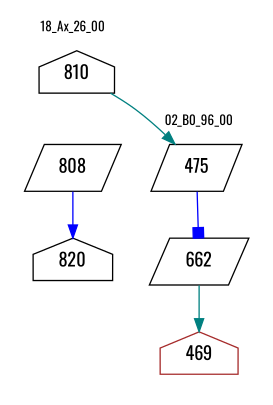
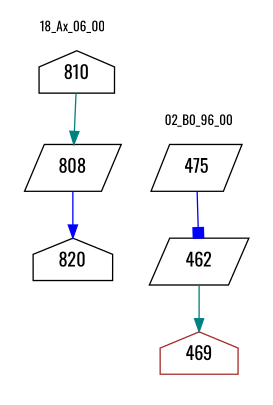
cluster "18_Ax_26_00": label "18_Ax_26_00" -> "18_Ax_06_00"
edge "810" -> "475": now "810" -> "808"
node "662": label "662" -> "462"
